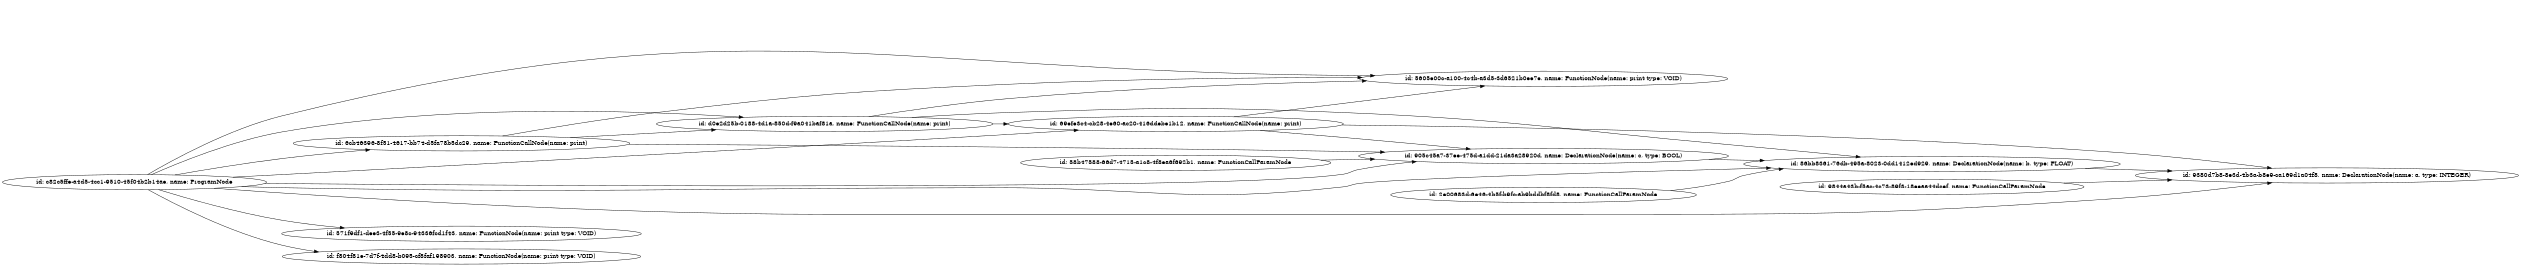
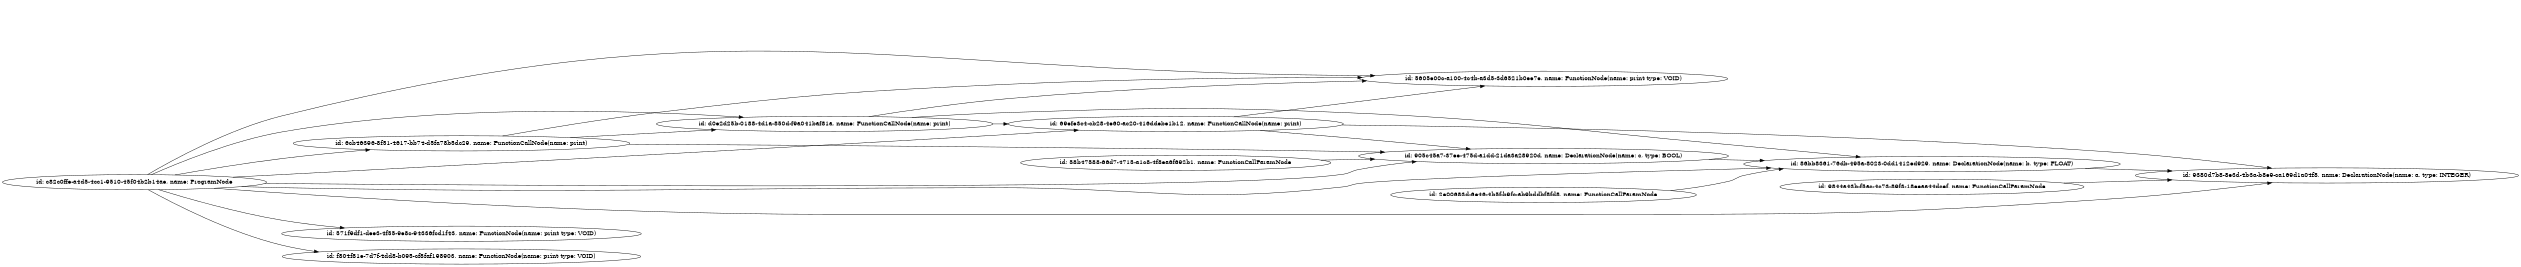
node "id: c82c5ffe-a4d5-4cc1-9510-45f04b2b14ae, name: ProgramNode": label "id: c82c5ffe-a4d5-4cc1-9510-45f04b2b14ae, name: ProgramNode" -> "id: c82c0ffe-a4d5-4cc1-9510-45f04b2b14ae, name: ProgramNode"
